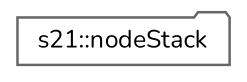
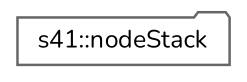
node "s21::nodeStack": label "s21::nodeStack" -> "s41::nodeStack"
